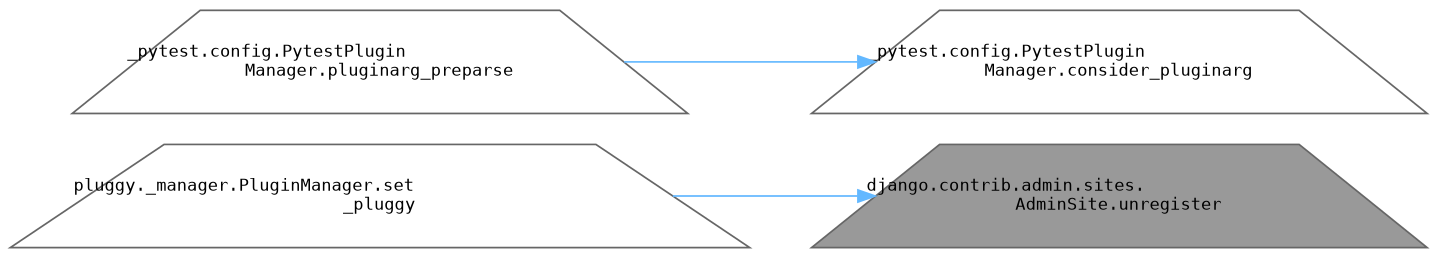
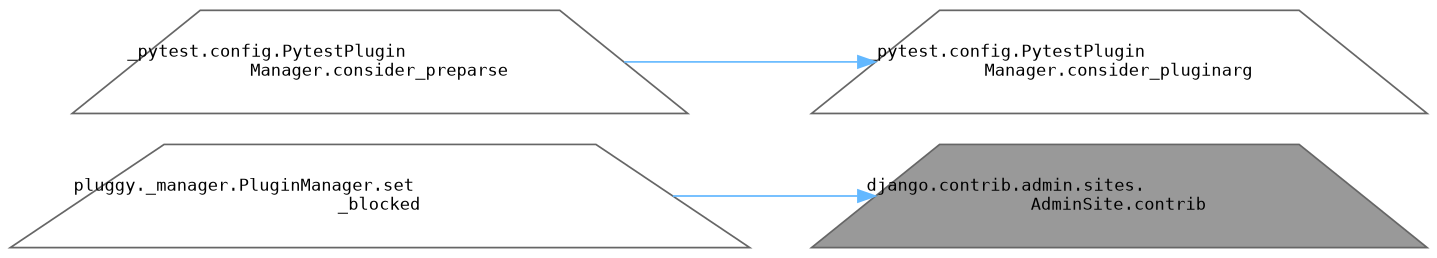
node "_pytest.config.PytestPlugin Manager.pluginarg_preparse": label "_pytest.config.PytestPlugin Manager.pluginarg_preparse" -> "_pytest.config.PytestPlugin Manager.consider_preparse"
node "pluggy._manager.PluginManager.set _pluggy": label "pluggy._manager.PluginManager.set _pluggy" -> "pluggy._manager.PluginManager.set _blocked"
node "django.contrib.admin.sites. AdminSite.unregister": label "django.contrib.admin.sites. AdminSite.unregister" -> "django.contrib.admin.sites. AdminSite.contrib"
